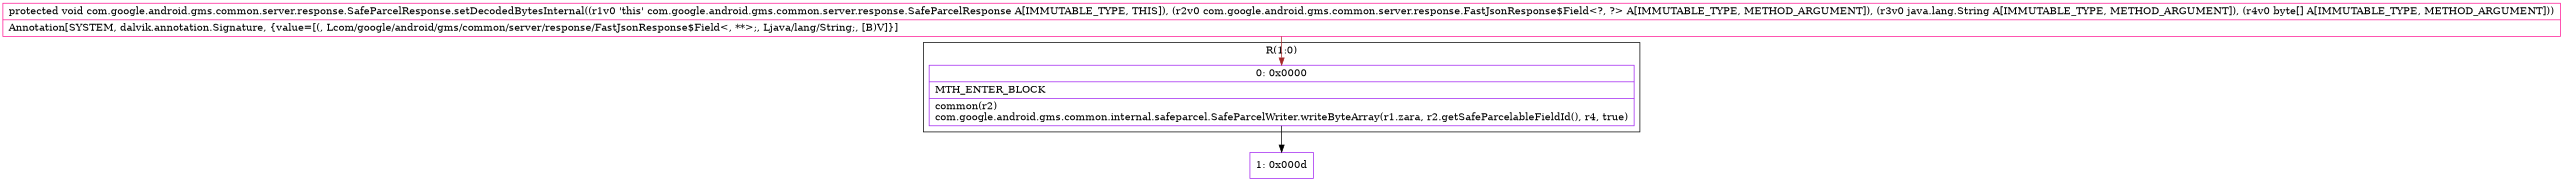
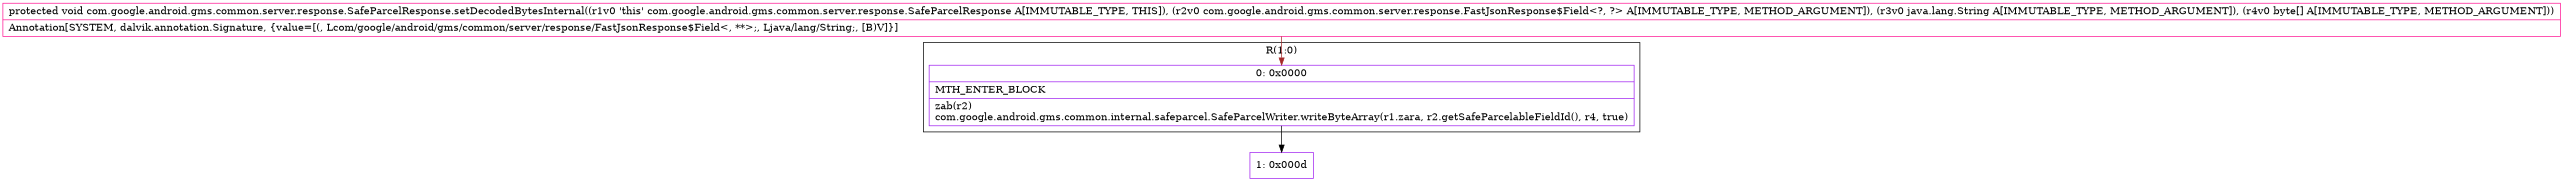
node "0: 0x0000": text "common(r2)" -> "zab(r2)"
